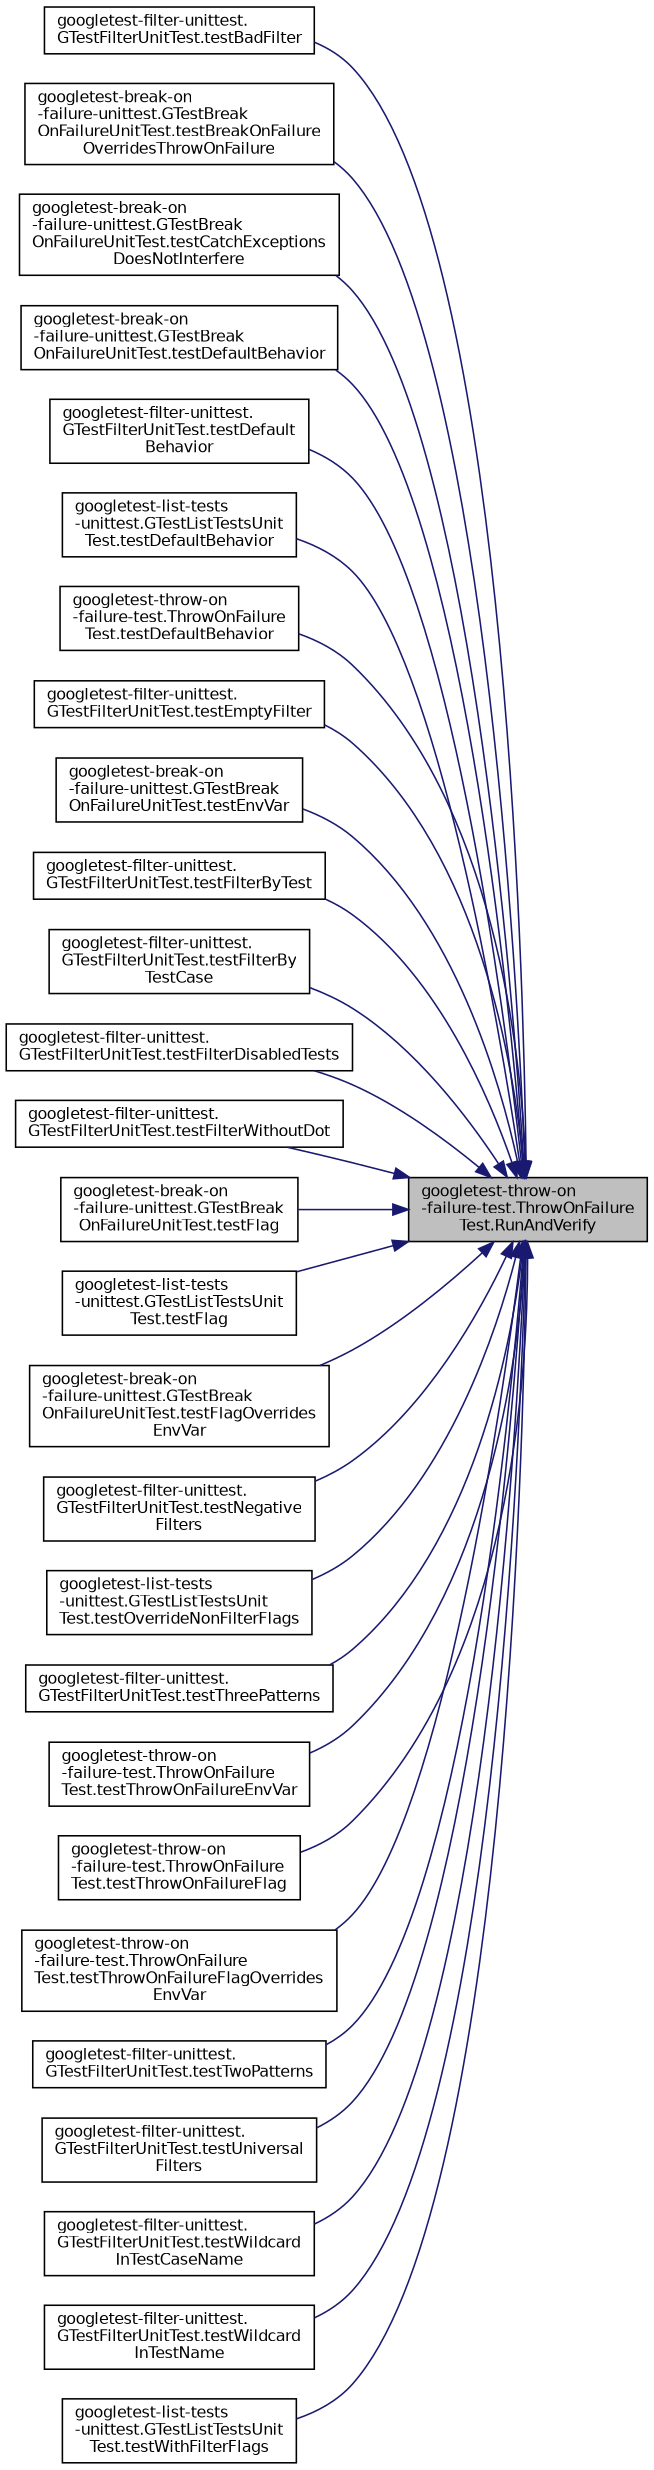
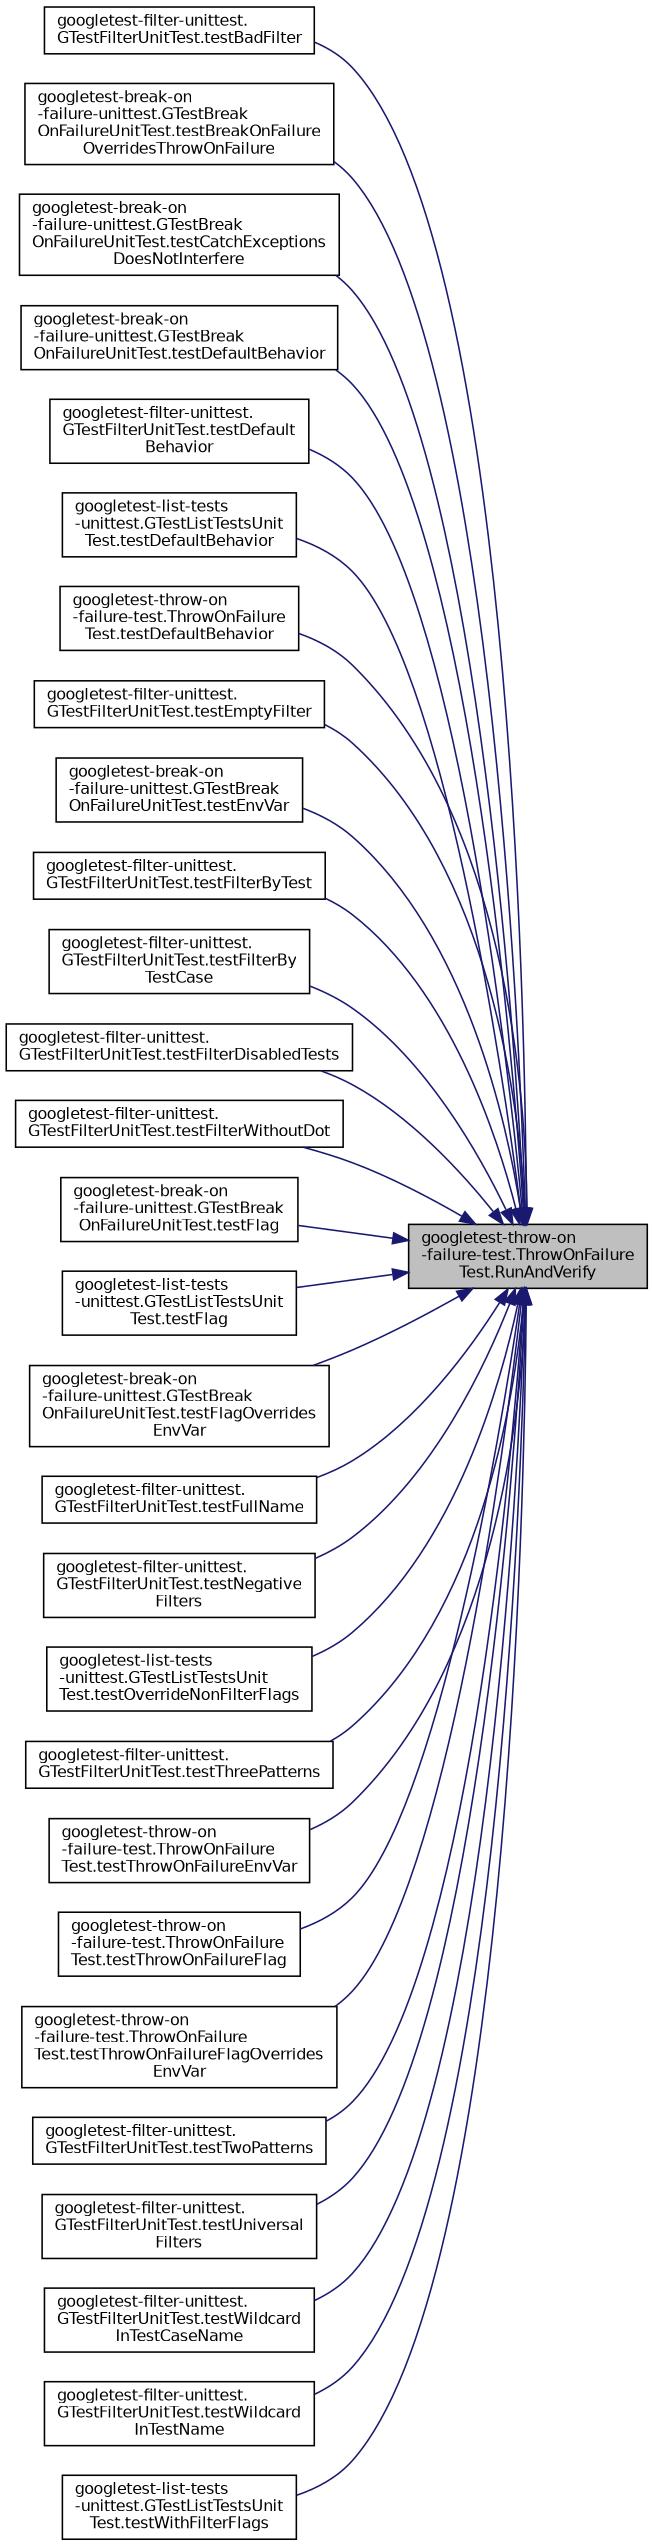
node "googletest-filter-unittest. GTestFilterUnitTest.testFullName": added
